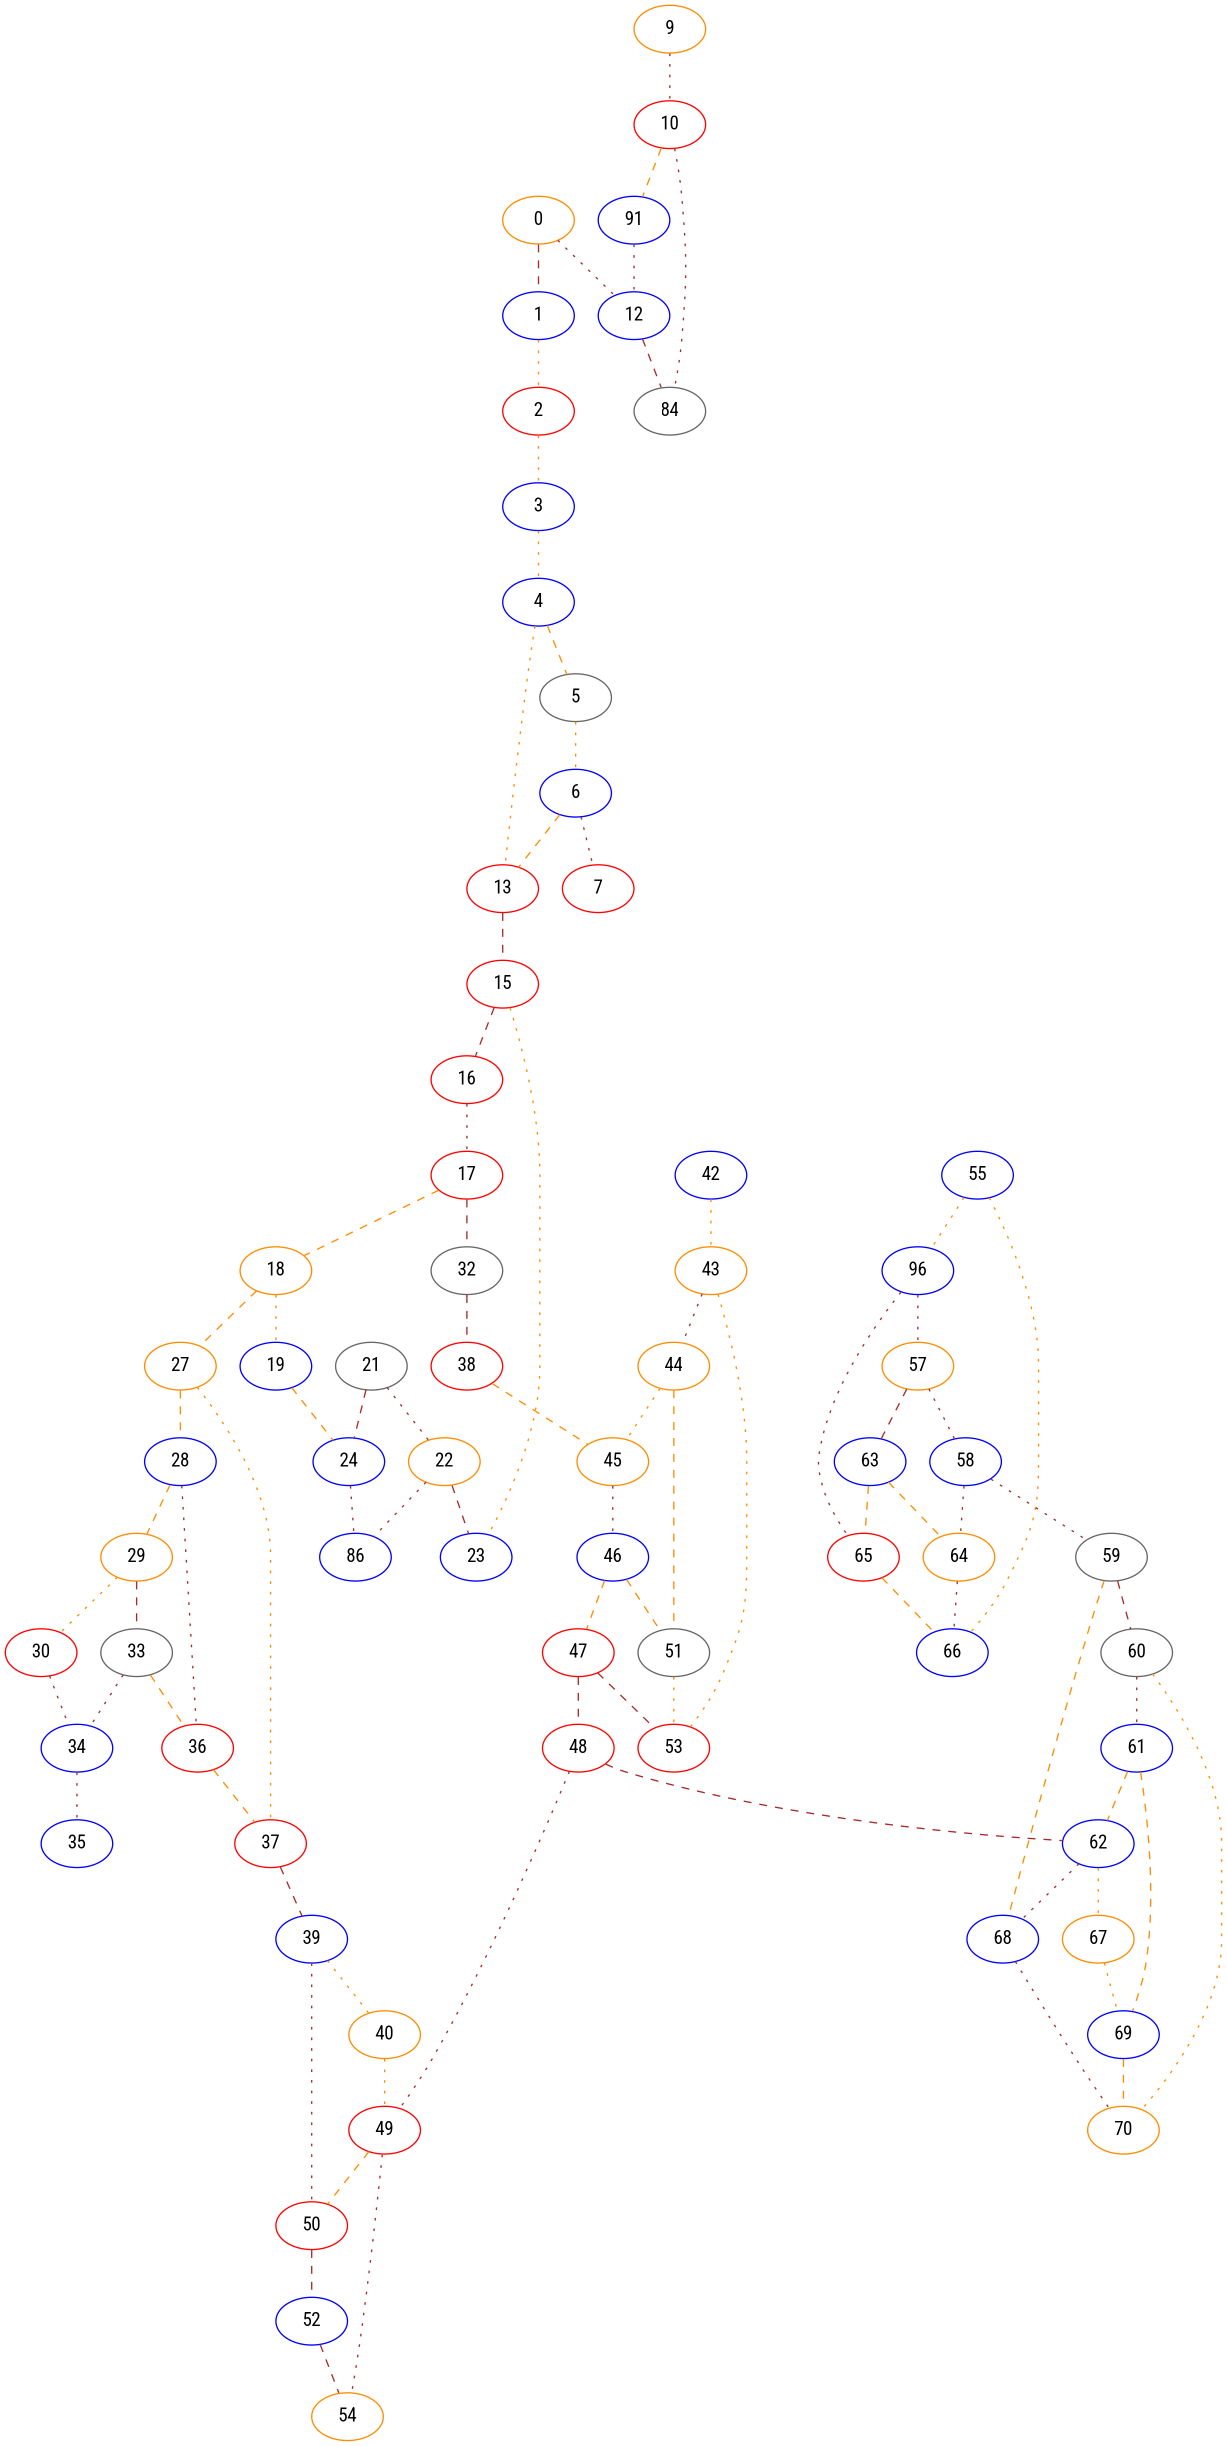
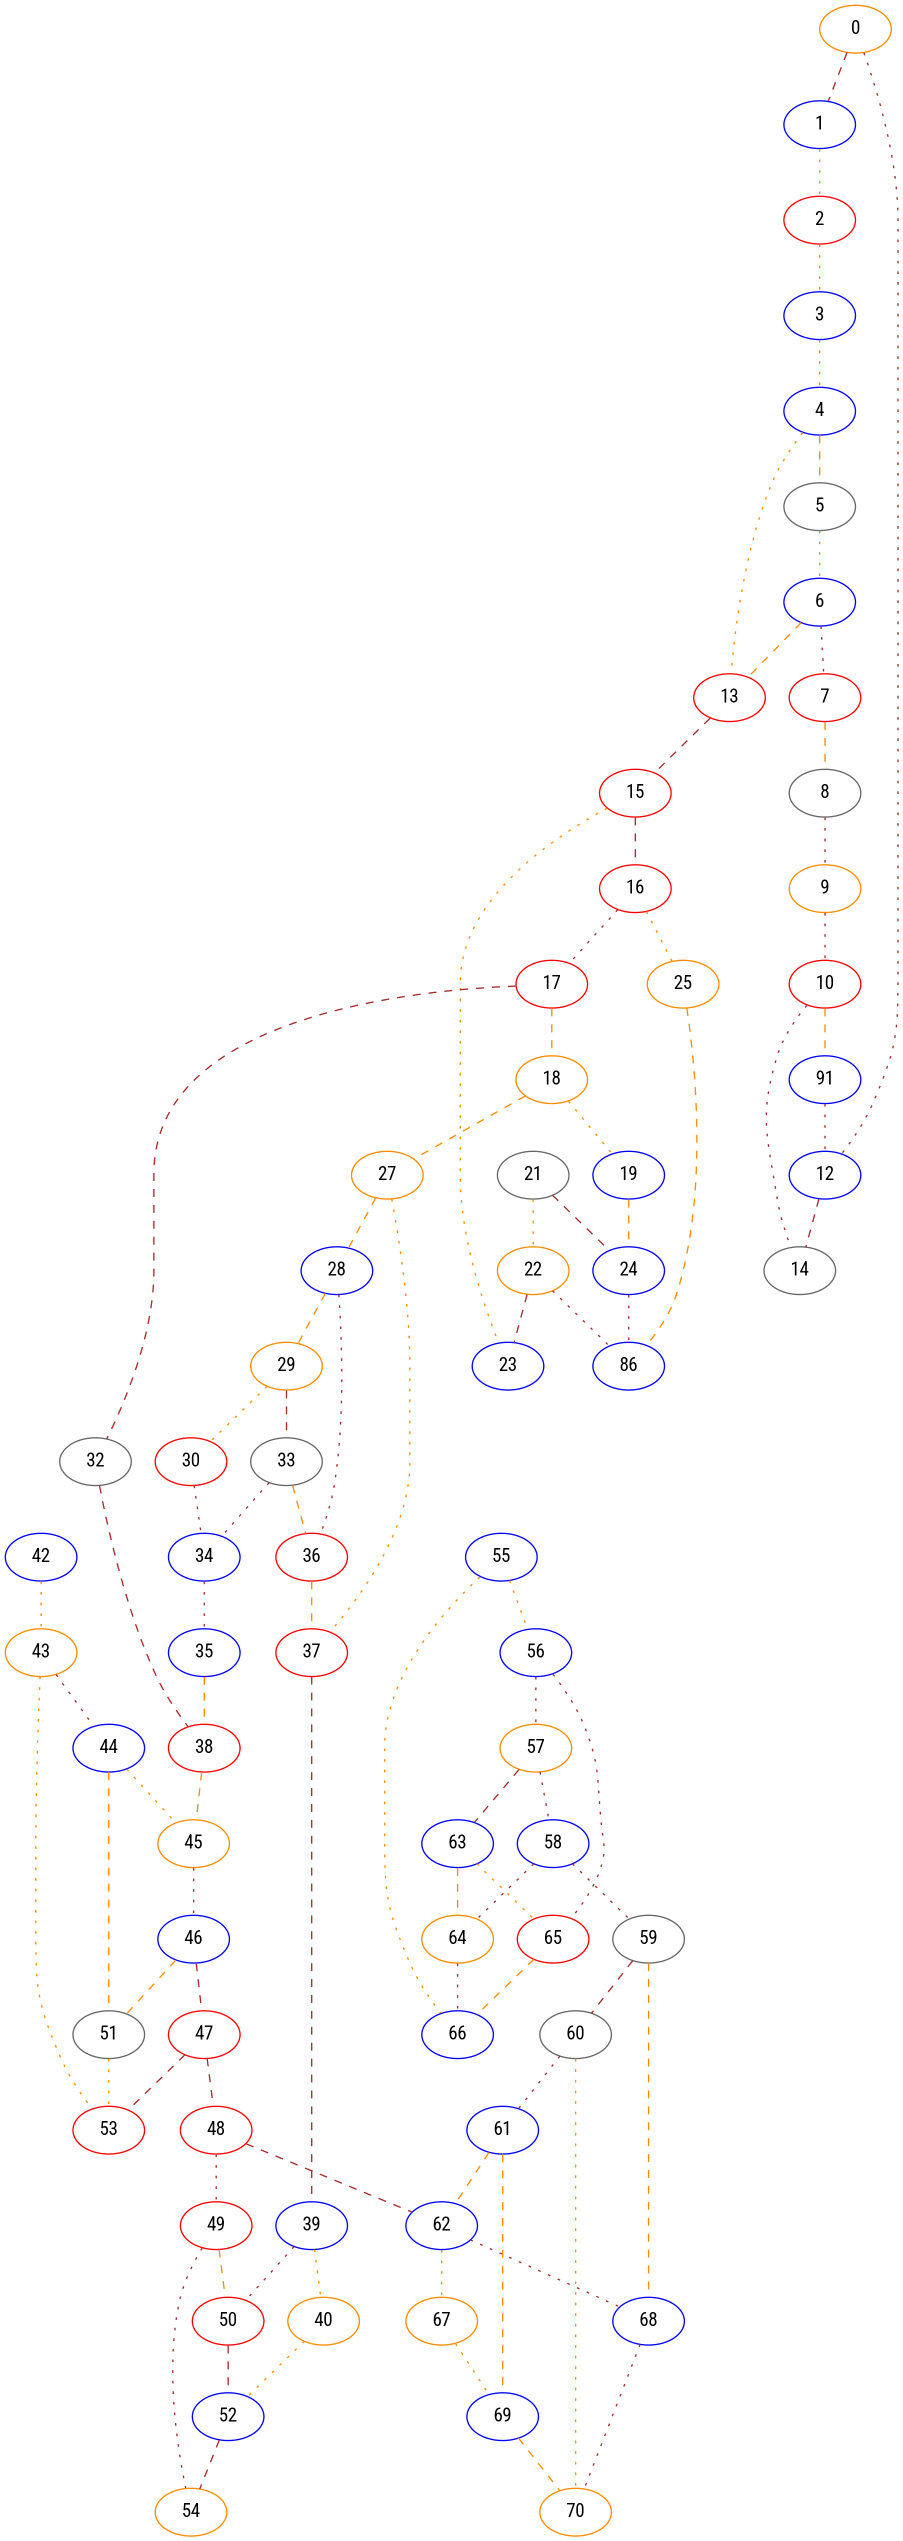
node "84": label "84" -> "14"
node "8": added
node "25": added
node "96": label "96" -> "56"
node "44": color darkorange -> blue
edge "21" -- "22": color brown -> darkorange
edge "63" -- "65": style dashed -> dotted
edge "46" -- "47": color darkorange -> brown
edge "35" -- "38": added
edge "40" -- "49": now "40" -- "52"
